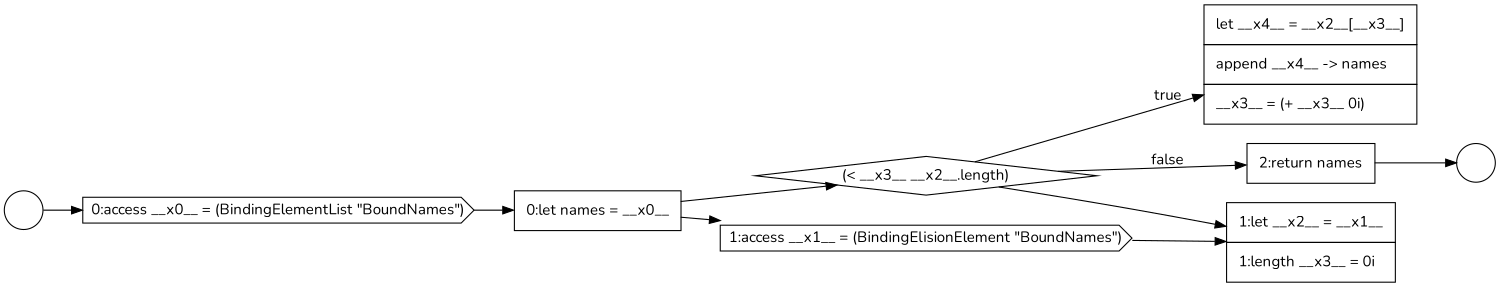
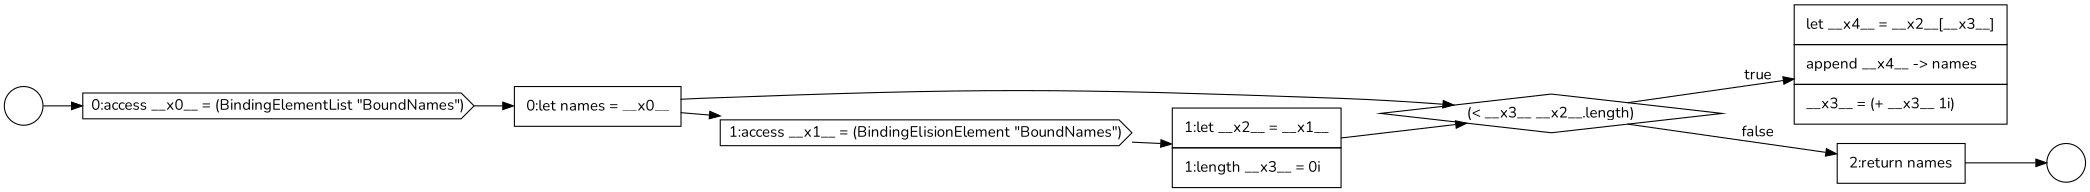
node "let __x4__ = __x2__[__x3__]": text "__x3__ = (+ __x3__ 0i)" -> "__x3__ = (+ __x3__ 1i)"
edge "(< __x3__ __x2__.length)" -> "1:let __x2__ = __x1__": reversed
